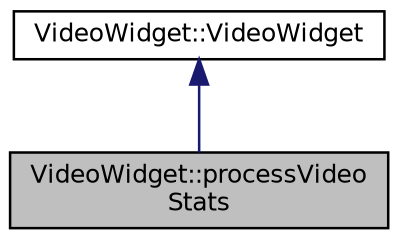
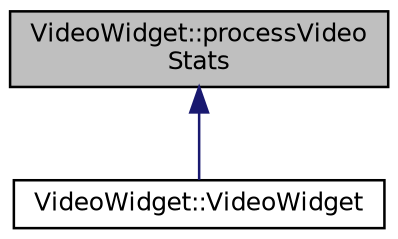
edge "VideoWidget::processVideo Stats" -> "VideoWidget::VideoWidget": reversed
